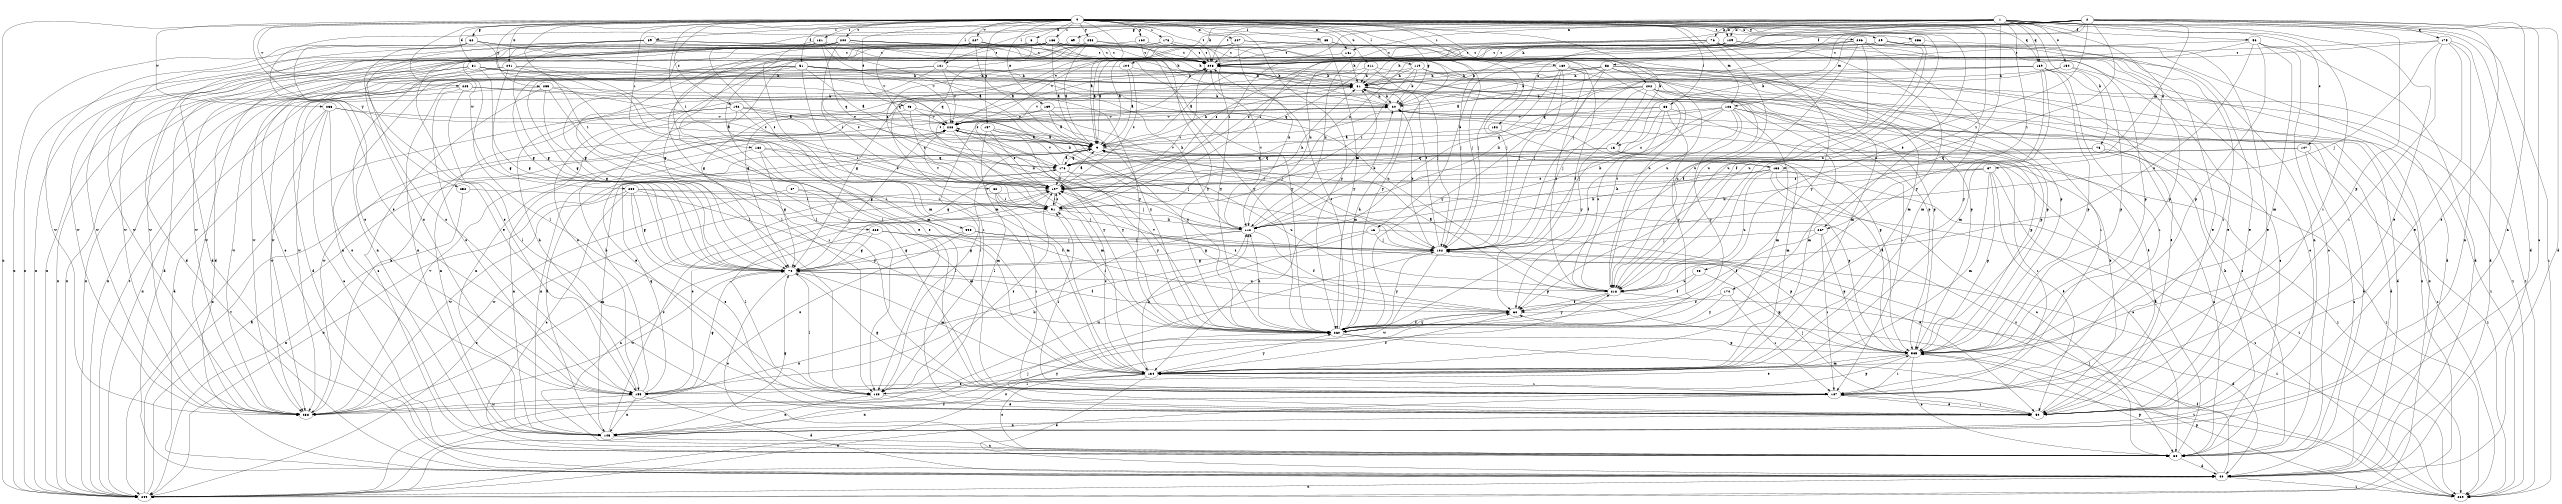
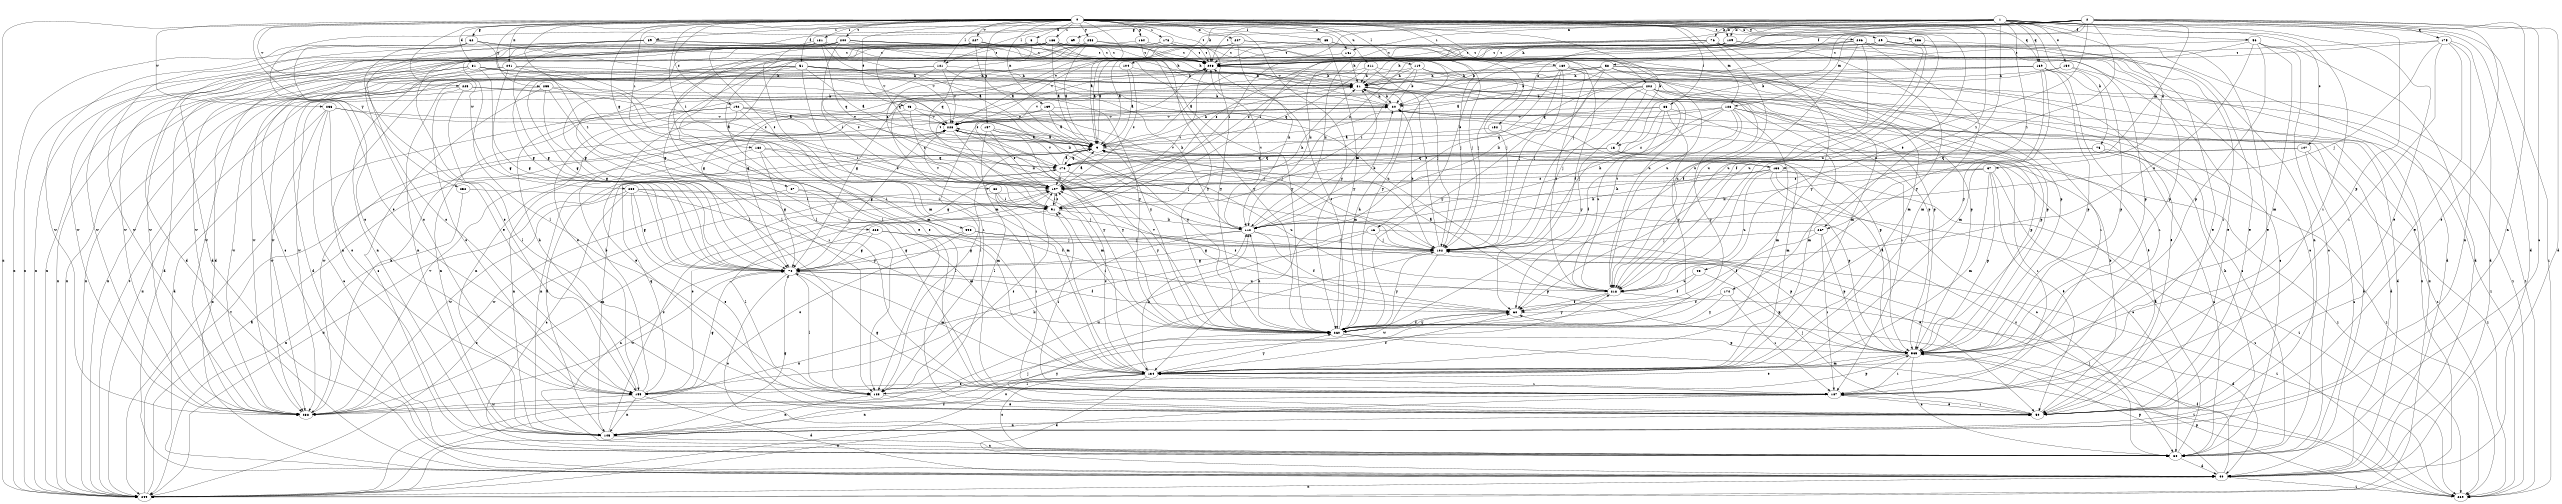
edge "0" -> "20": now "0" -> "67"
edge "3" -> "20": label "b" -> "v"
edge "112" -> "197": now "112" -> "102"
